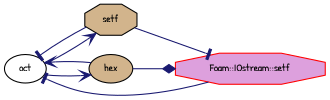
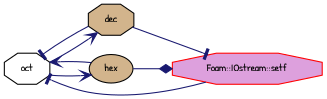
node "setf": label "setf" -> "dec"
node "oct": shape ellipse -> octagon
